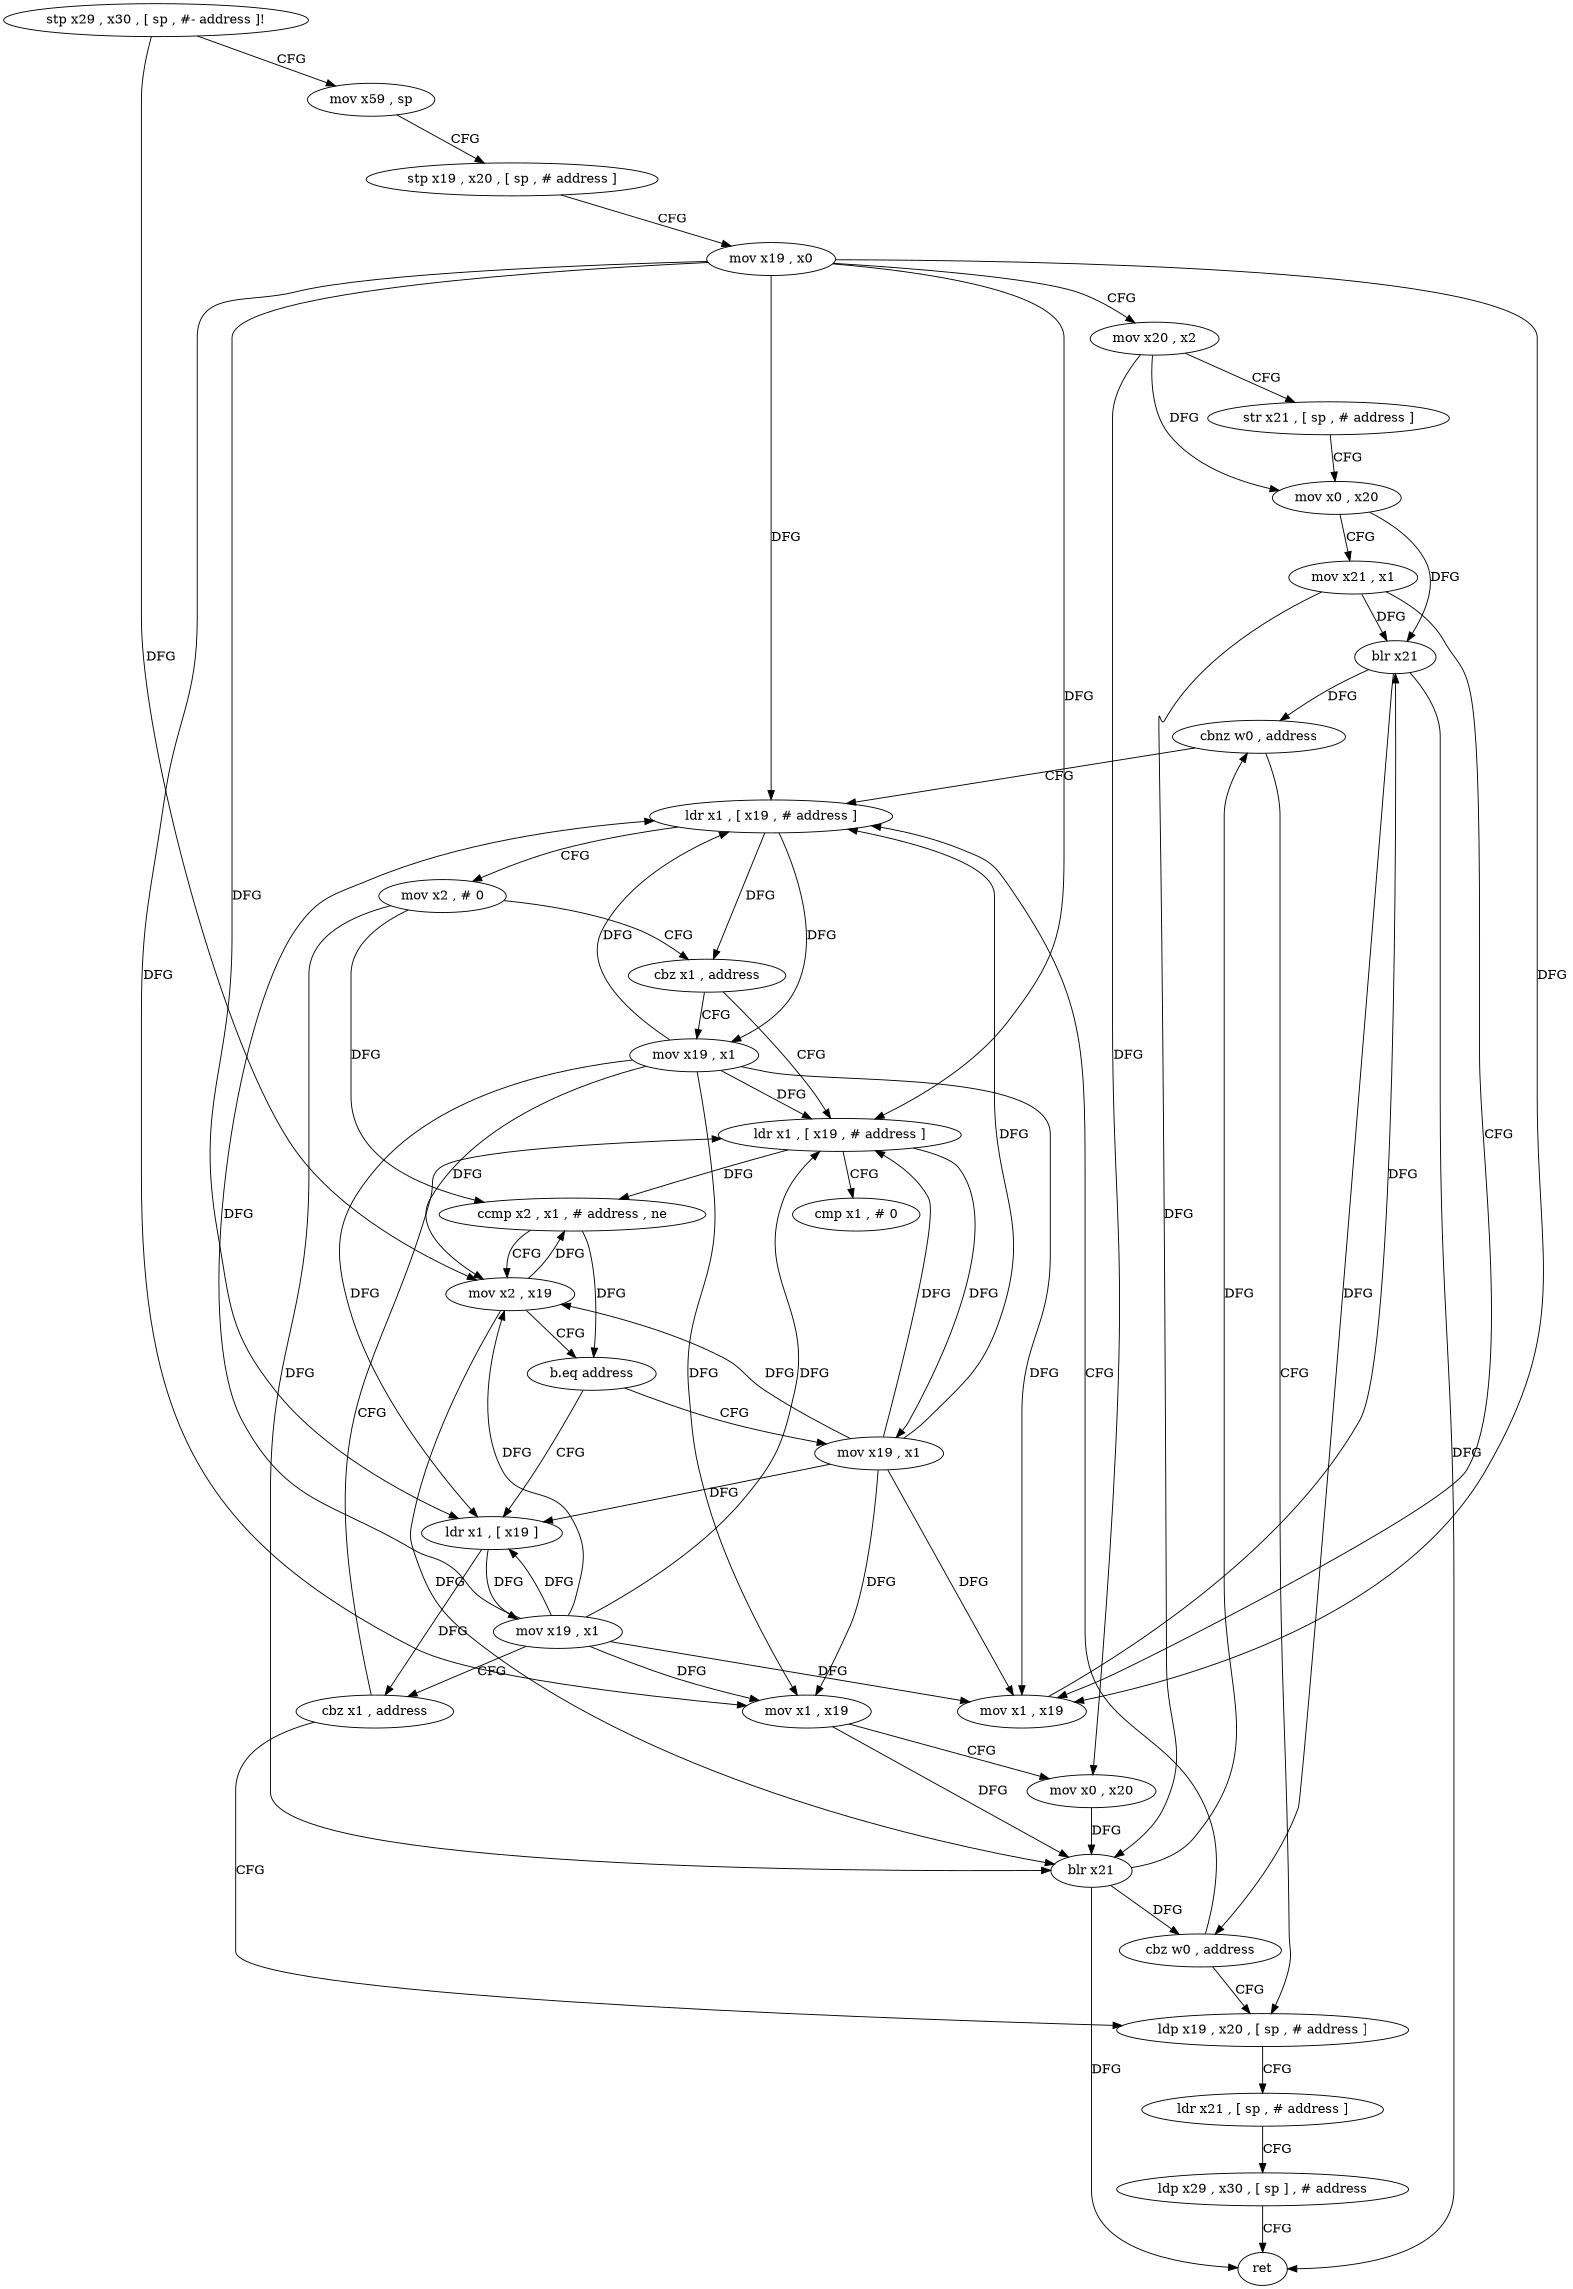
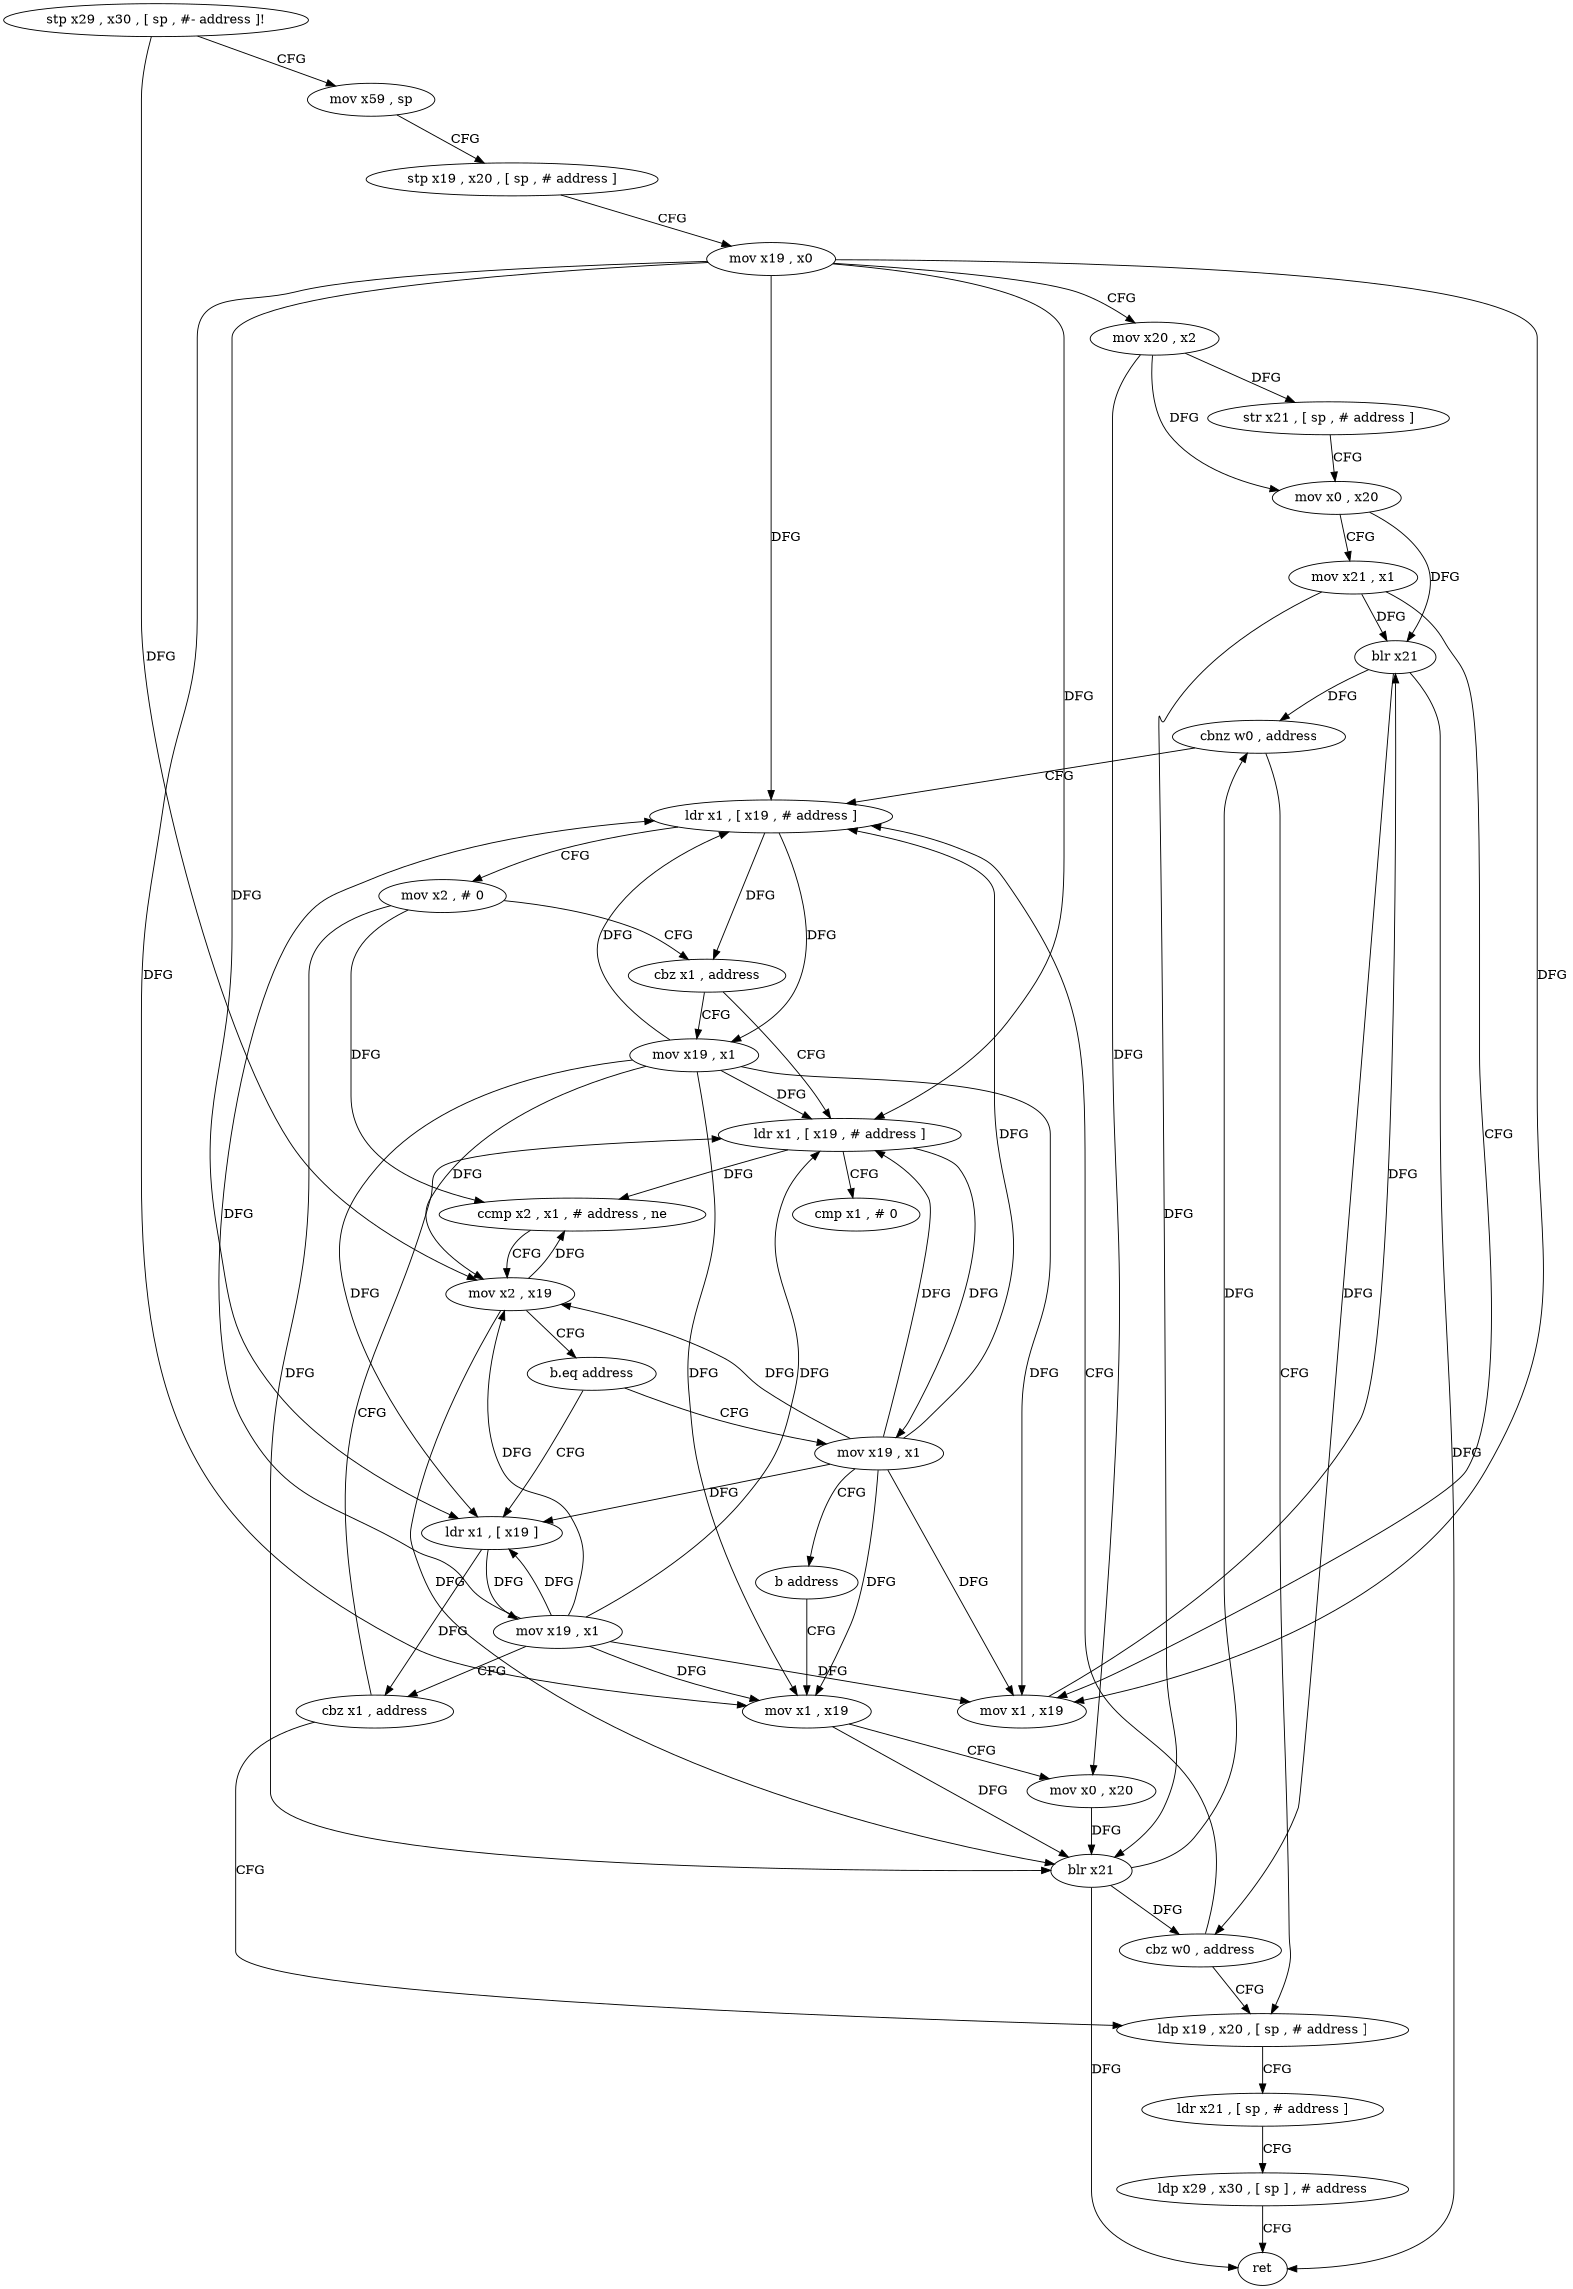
edge "mov x20 , x2" -> "str x21 , [ sp , # address ]": label "CFG" -> "DFG"
edge "ccmp x2 , x1 , # address , ne" -> "b.eq address": removed, label "DFG"
node "b address": added
